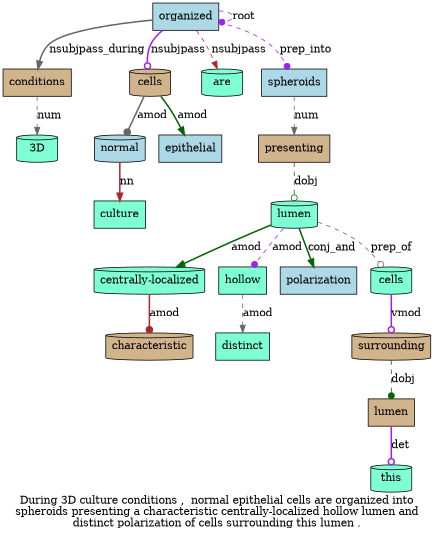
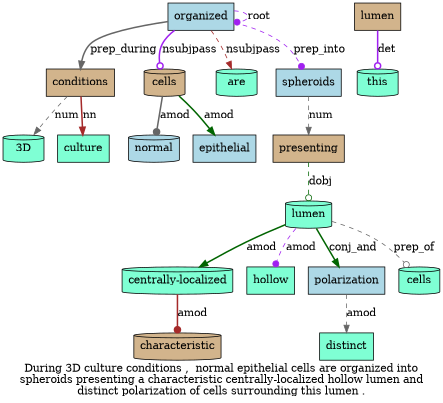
edge "organized" -> "conditions": label "nsubjpass_during" -> "prep_during"
edge "normal" -> "culture": now "conditions" -> "culture"
edge "hollow" -> "distinct": now "polarization" -> "distinct"
node "surrounding": removed
